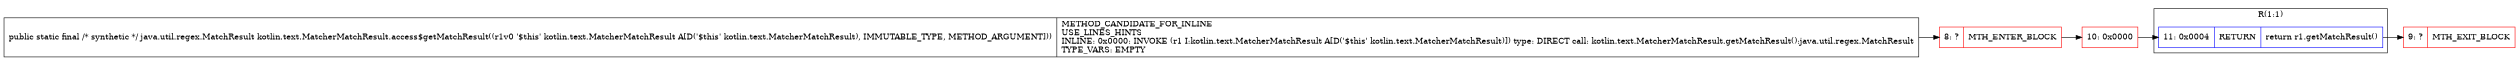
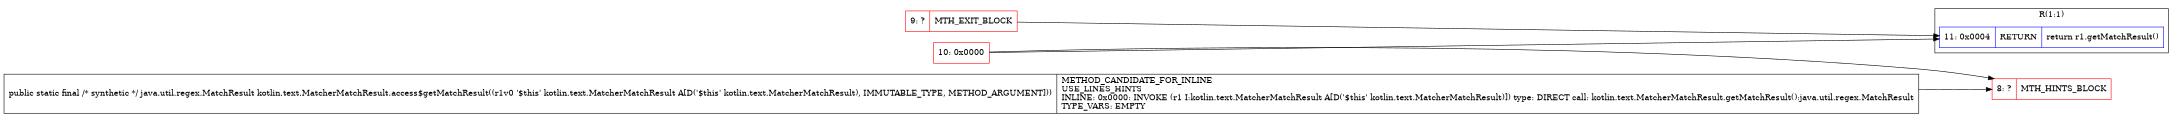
node "8: ?": text "MTH_ENTER_BLOCK" -> "MTH_HINTS_BLOCK"
edge "8: ?" -> "10: 0x0000": reversed
edge "11: 0x0004" -> "9: ?": reversed
